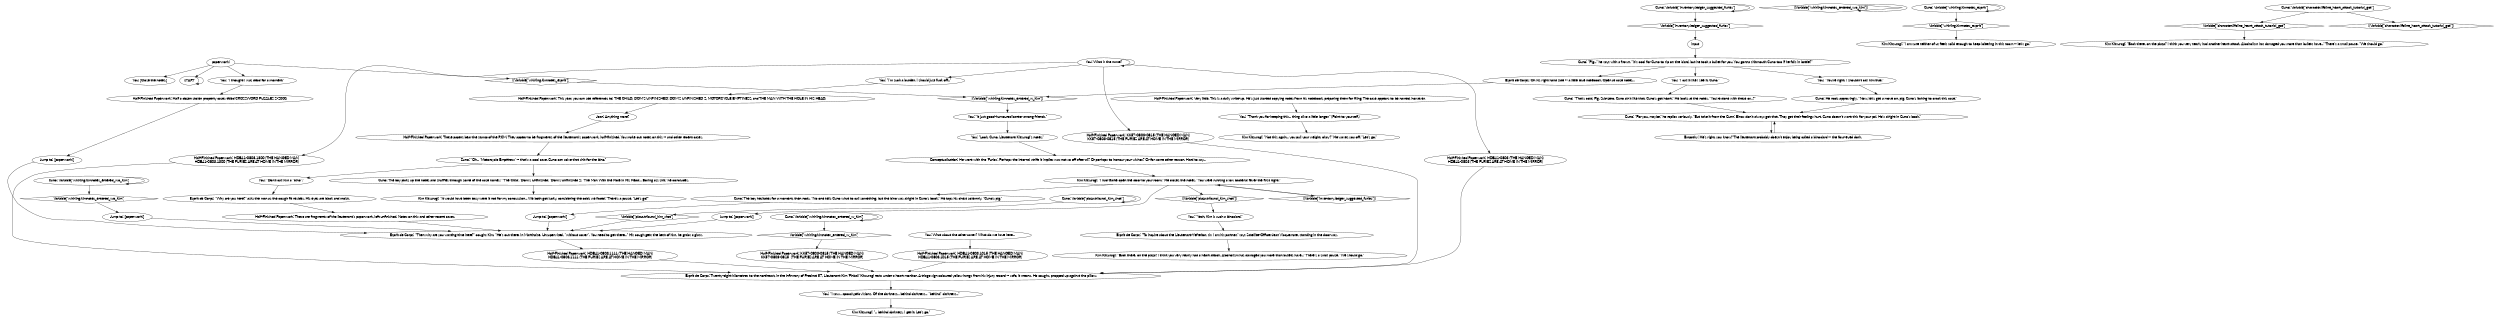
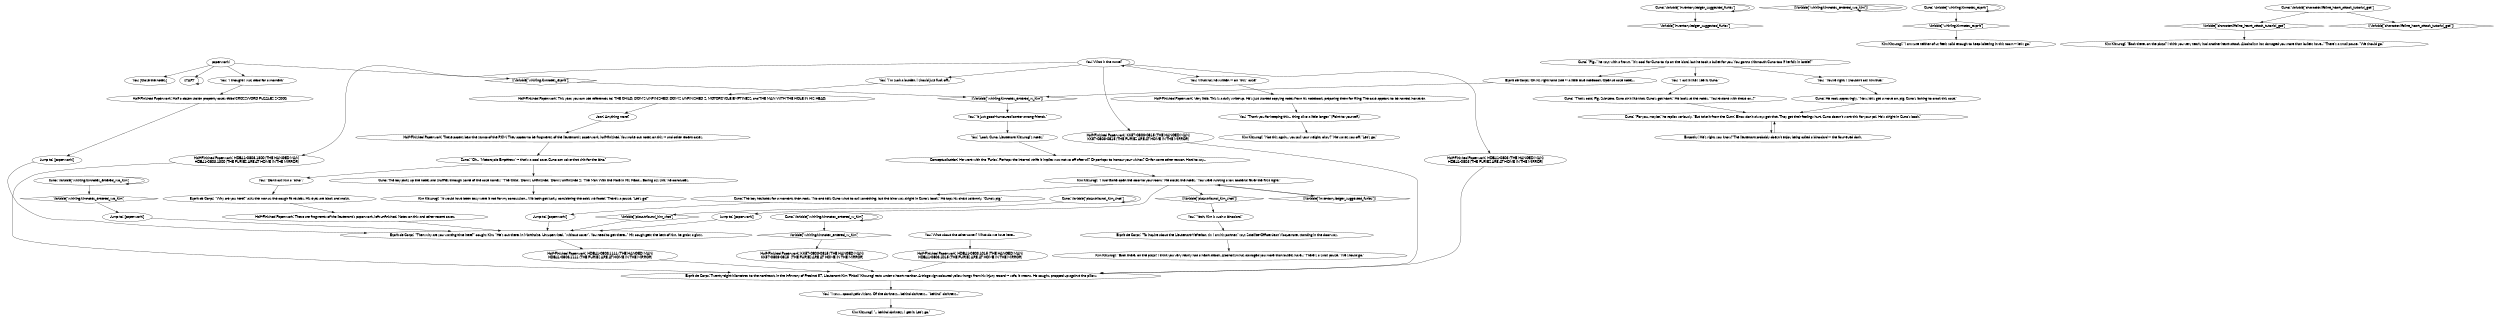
node "input": removed
node "You: What has he written -- on *this* case?": added
